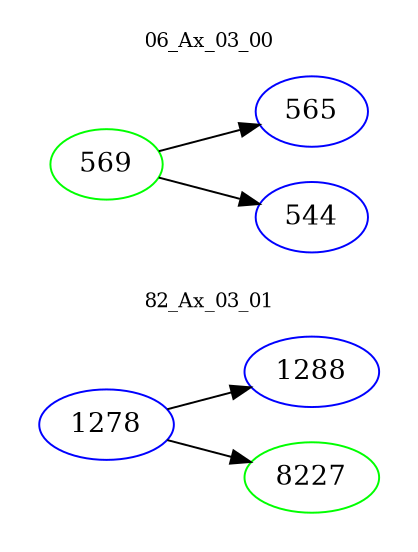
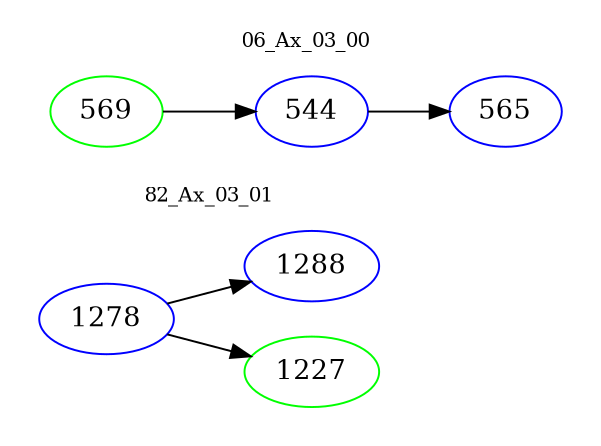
edge "569" -> "565": now "544" -> "565"
node "8227": label "8227" -> "1227"
